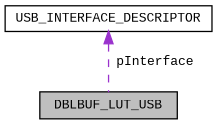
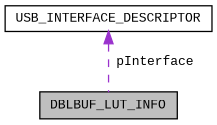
node "DBLBUF_LUT_USB": label "DBLBUF_LUT_USB" -> "DBLBUF_LUT_INFO"
